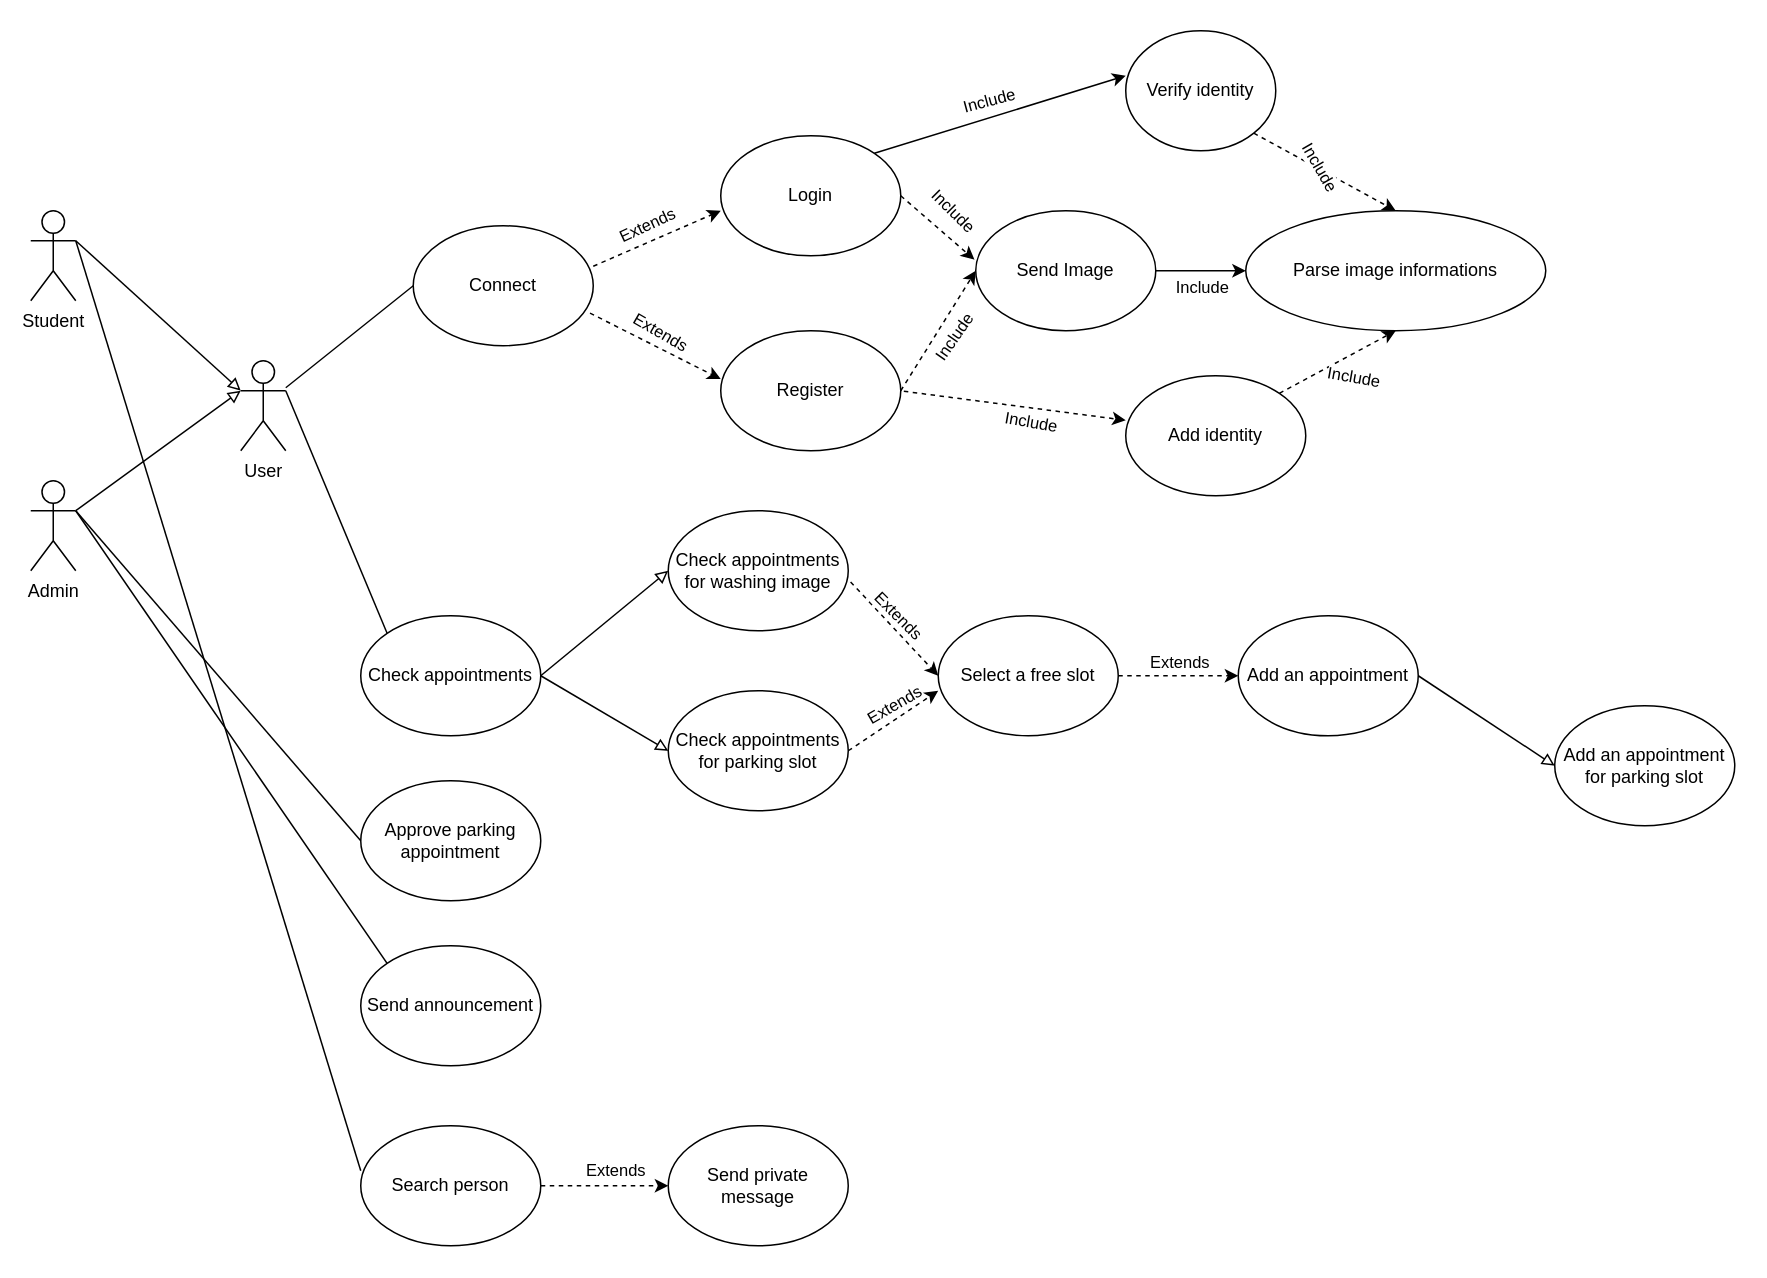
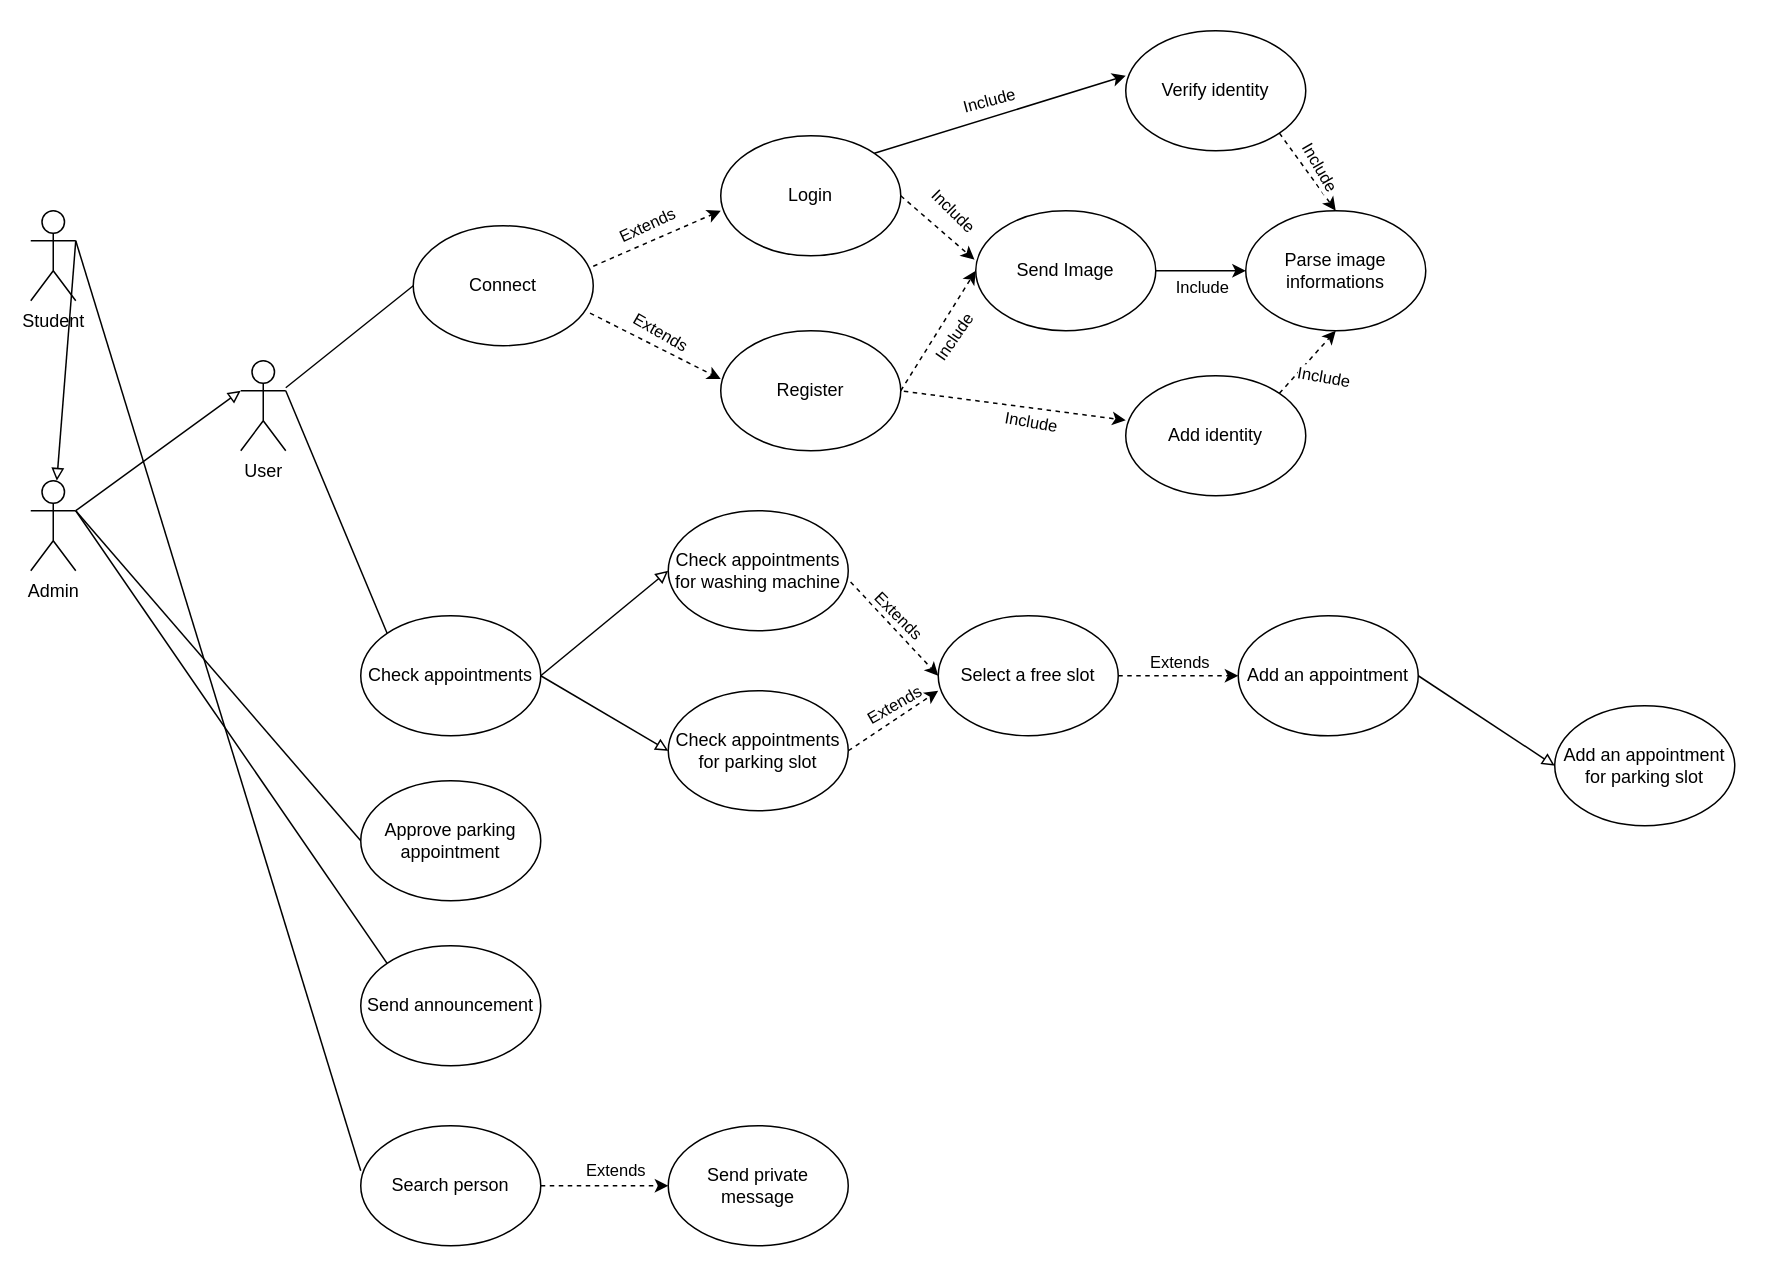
node "Verify identity": size 150x120 -> 180x120
node "Parse image informations": size 300x120 -> 180x120
edge "Student" -> "User": now "Student" -> "Admin"
node "Check appointments for washing image": label "Check appointments for washing image" -> "Check appointments for washing machine"
